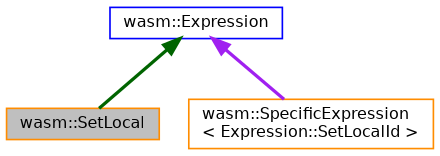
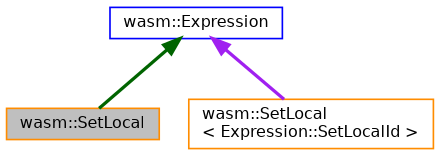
node "wasm::SpecificExpression < Expression::SetLocalId >": label "wasm::SpecificExpression < Expression::SetLocalId >" -> "wasm::SetLocal < Expression::SetLocalId >"
